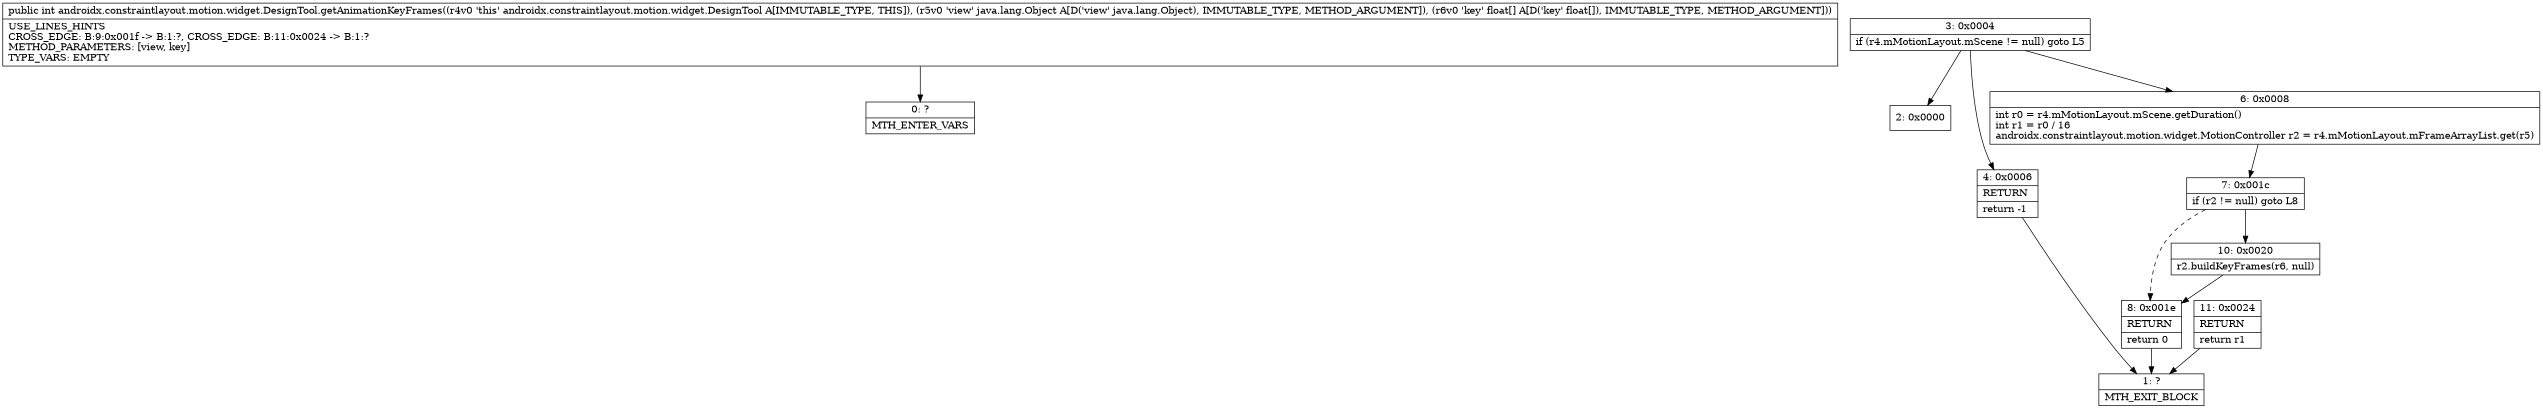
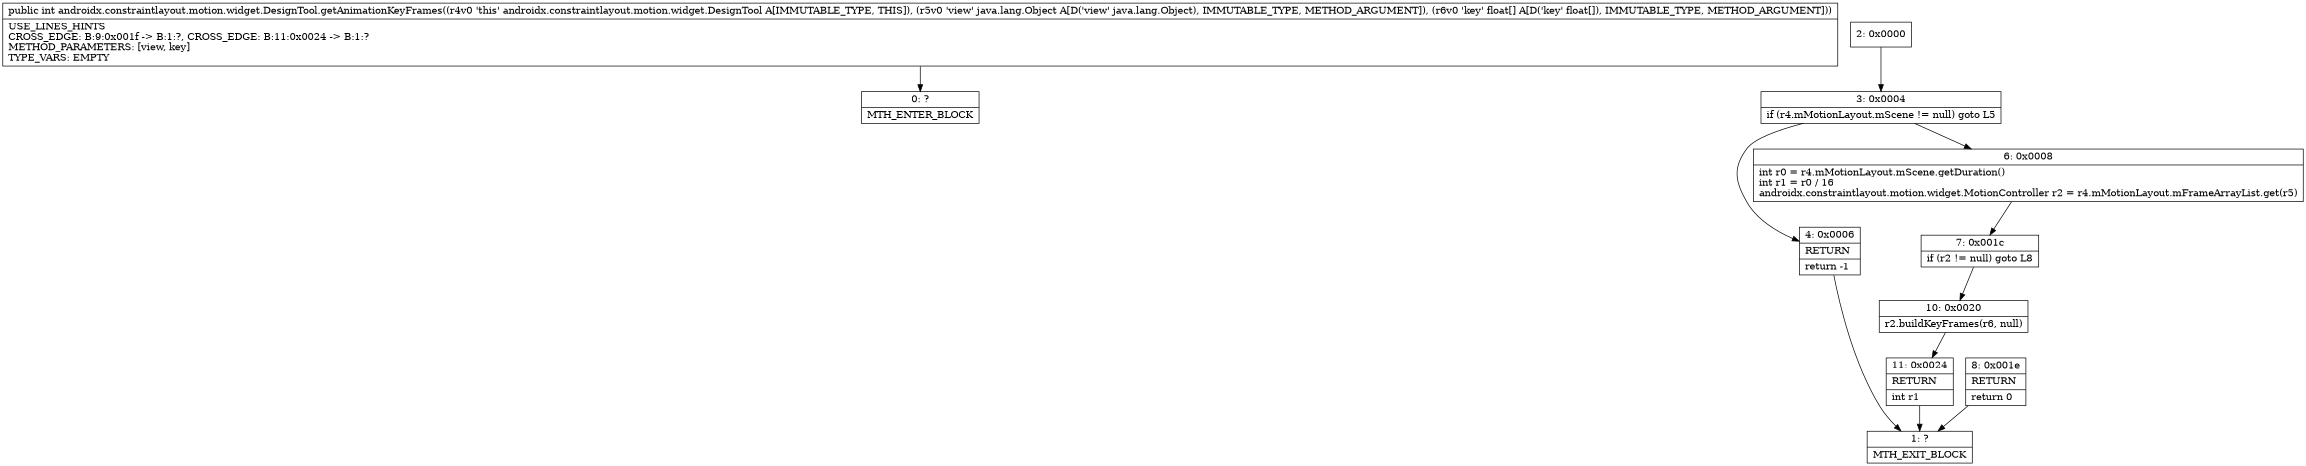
edge "3: 0x0004" -> "2: 0x0000": reversed
node "0: ?": text "MTH_ENTER_VARS" -> "MTH_ENTER_BLOCK"
edge "7: 0x001c" -> "8: 0x001e": removed
edge "10: 0x0020" -> "8: 0x001e": now "10: 0x0020" -> "11: 0x0024"
node "11: 0x0024": text "return r1" -> "int r1"
